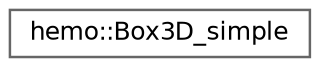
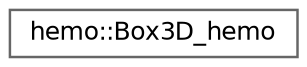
node "hemo::Box3D_simple": label "hemo::Box3D_simple" -> "hemo::Box3D_hemo"
